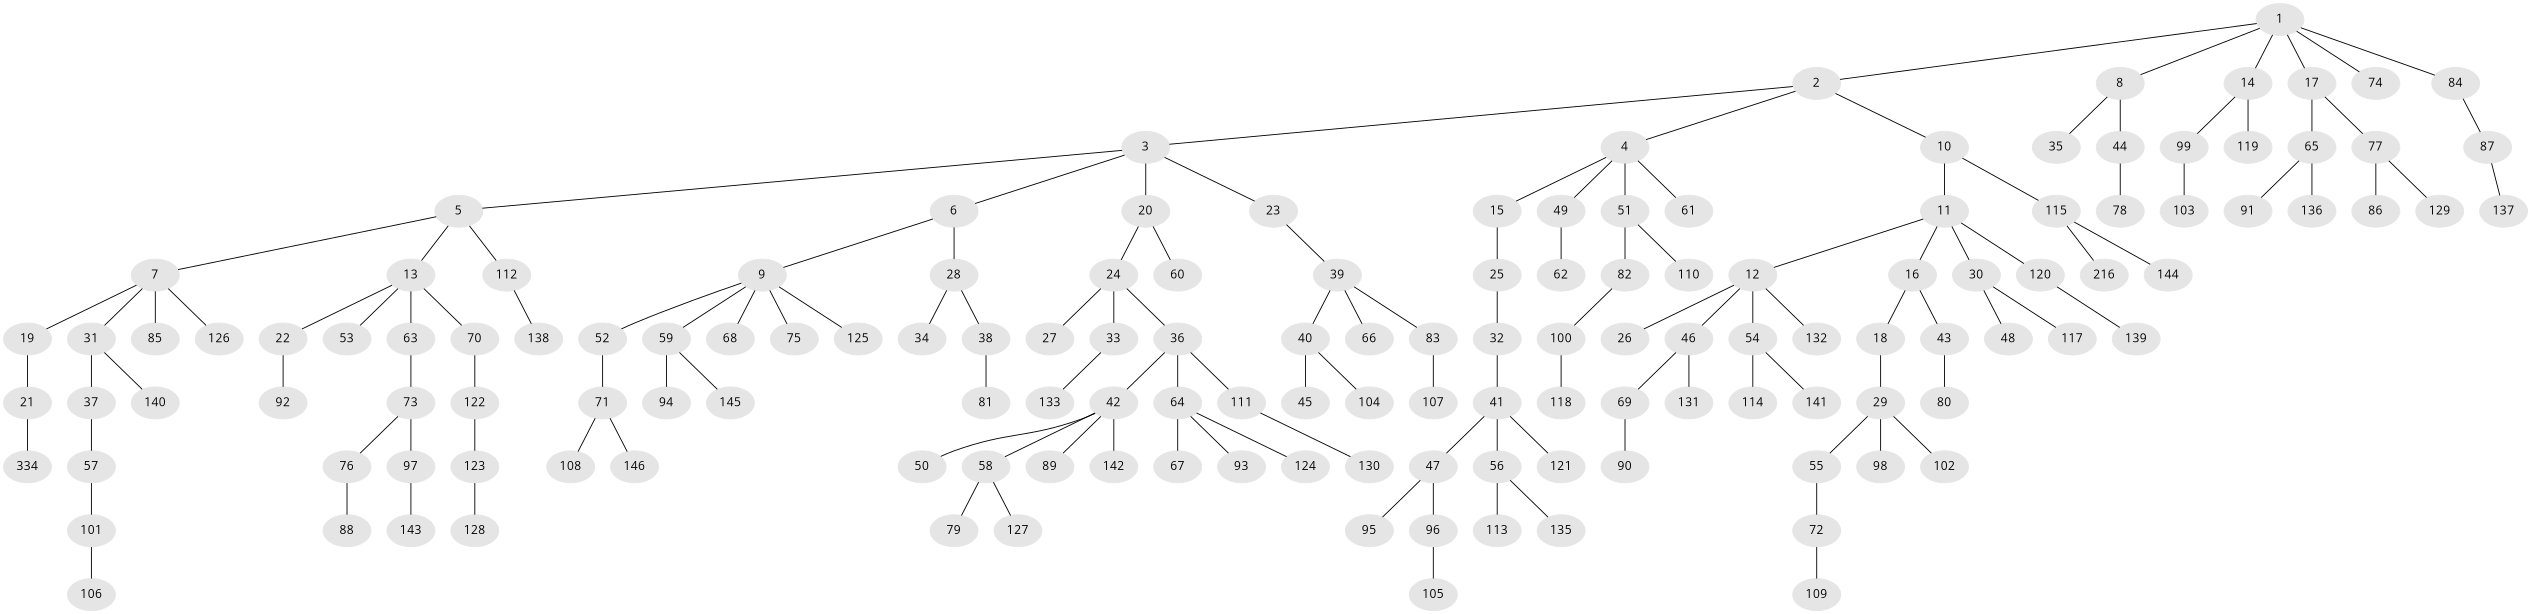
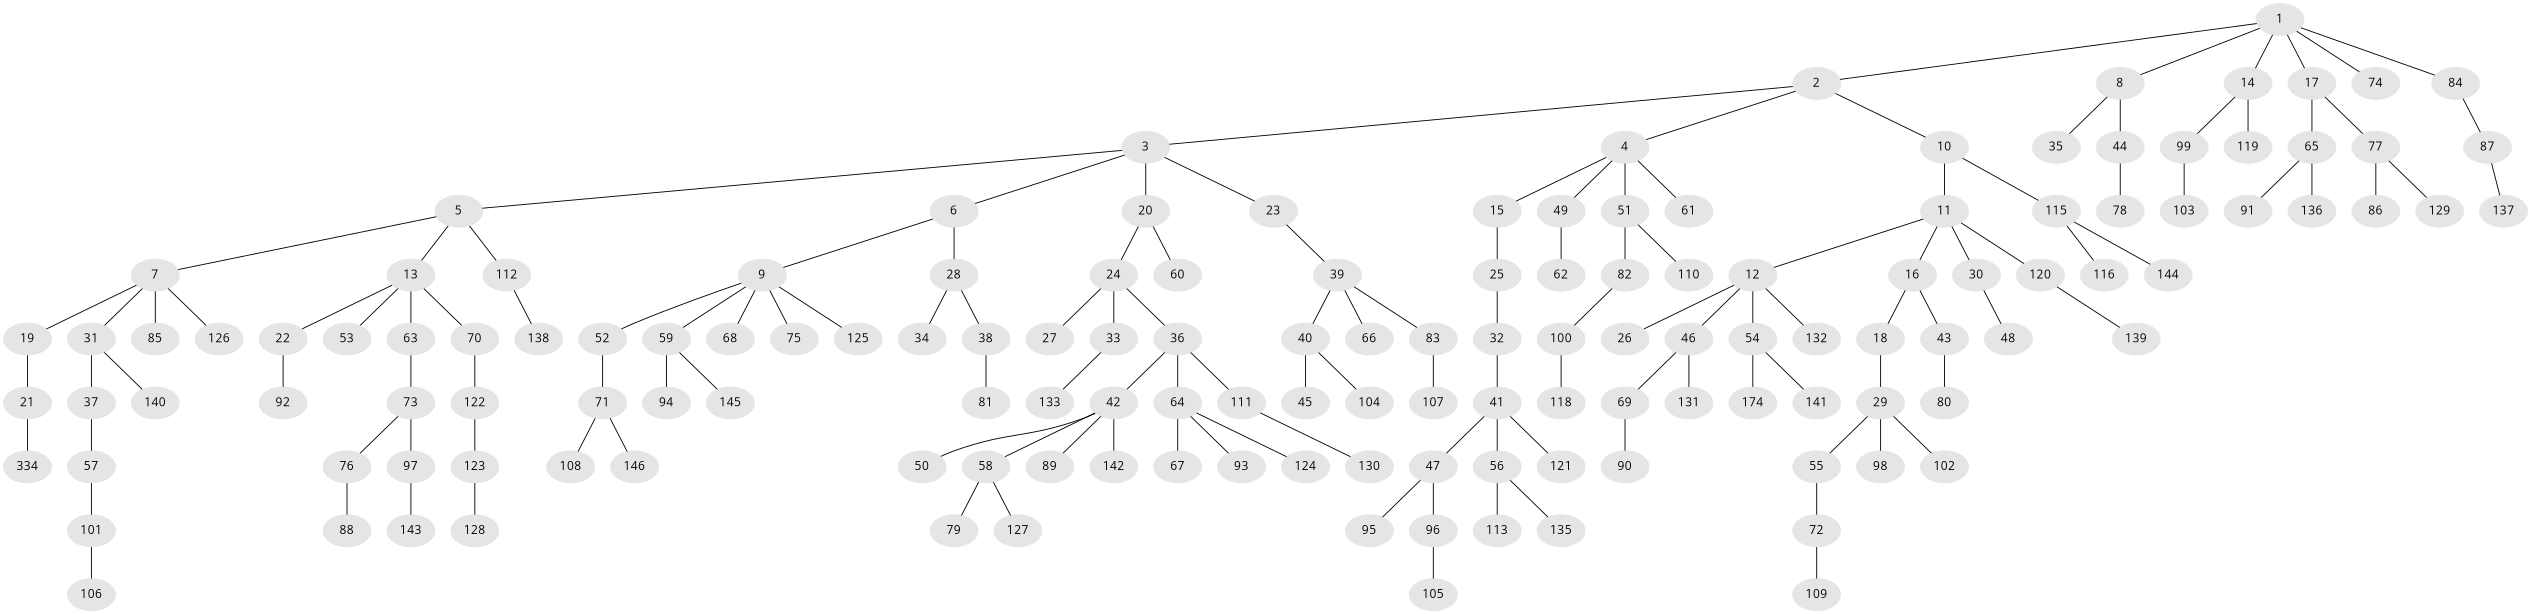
node "216": label "216" -> "116"
node "117": removed
node "114": label "114" -> "174"
